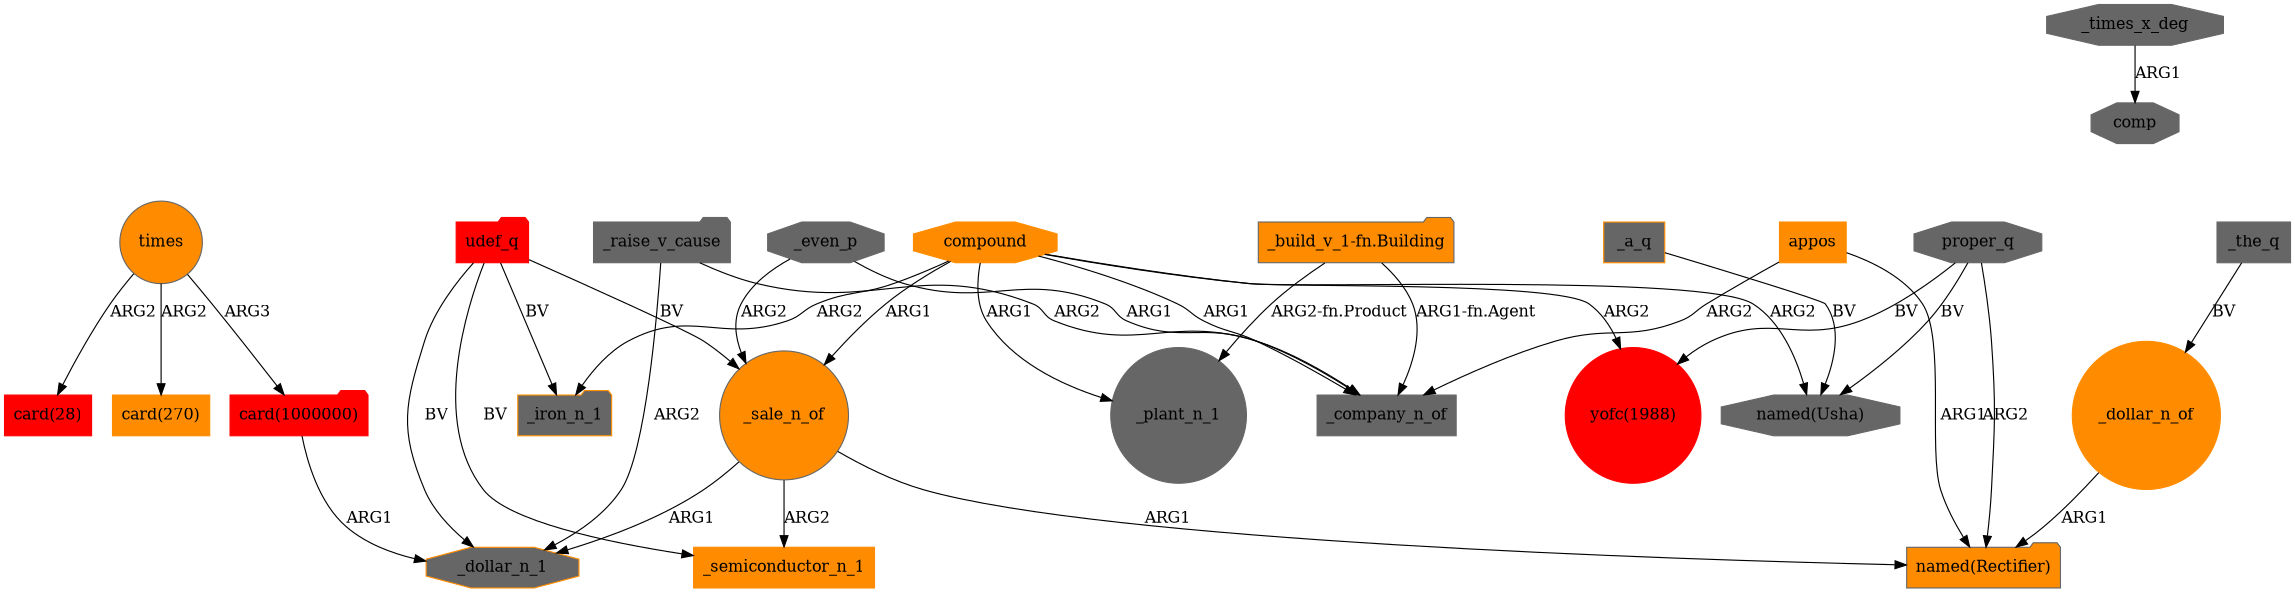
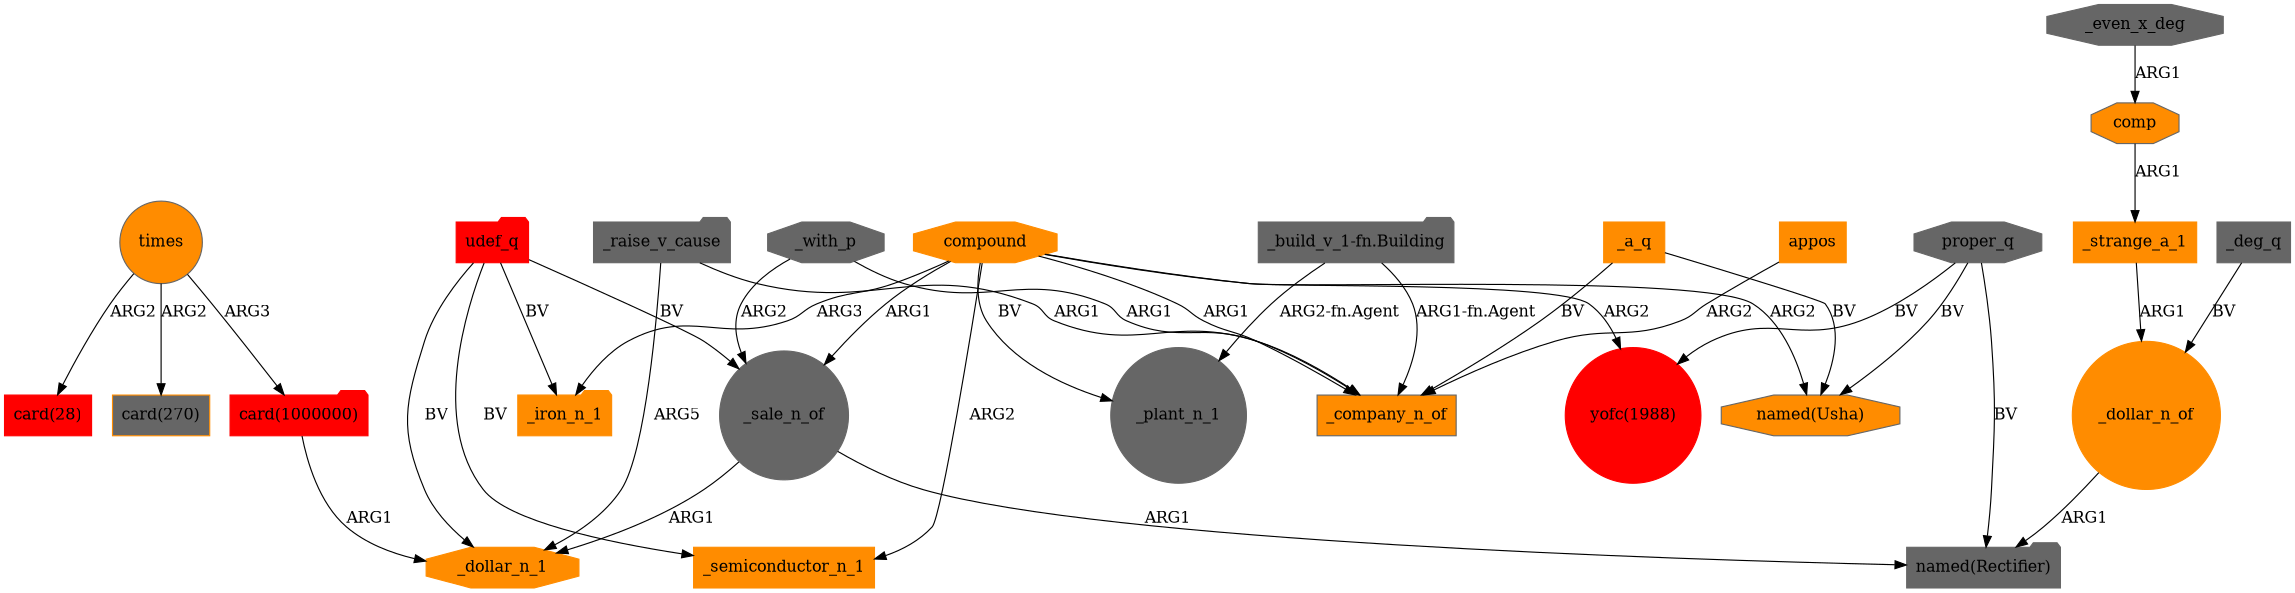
node "_times_x_deg": label "_times_x_deg" -> "_even_x_deg"
node "comp": fillcolor gray40 -> darkorange
node "_even_p": label "_even_p" -> "_with_p"
node "_build_v_1-fn.Building": fillcolor darkorange -> gray40
node "_a_q": fillcolor gray40 -> darkorange
node "_strange_a_1": added
node "_the_q": label "_the_q" -> "_deg_q"
edge "compound" -> "_iron_n_1": label "ARG2" -> "ARG3"
edge "compound" -> "_plant_n_1": label "ARG1" -> "BV"
edge "_raise_v_cause" -> "_company_n_of": label "ARG2" -> "ARG1"
edge "_build_v_1-fn.Building" -> "_plant_n_1": label "ARG2-fn.Product" -> "ARG2-fn.Agent"
edge "_a_q" -> "_company_n_of": added, label "BV"
edge "appos" -> "named(Rectifier)": removed, label "ARG1"
node "card(270)": fillcolor darkorange -> gray40
node "_iron_n_1": fillcolor gray40 -> darkorange
edge "_raise_v_cause" -> "_dollar_n_1": label "ARG2" -> "ARG5"
node "_sale_n_of": fillcolor darkorange -> gray40
node "_company_n_of": fillcolor gray40 -> darkorange
node "named(Usha)": fillcolor gray40 -> darkorange
edge "proper_q" -> "named(Rectifier)": label "ARG2" -> "BV"
edge "_sale_n_of" -> "_semiconductor_n_1": now "compound" -> "_semiconductor_n_1"
node "_dollar_n_1": fillcolor gray40 -> darkorange
node "named(Rectifier)": fillcolor darkorange -> gray40
